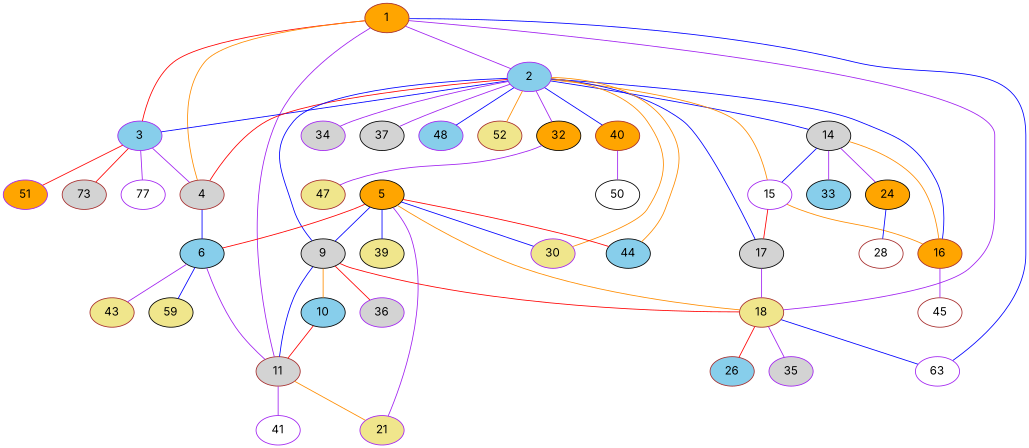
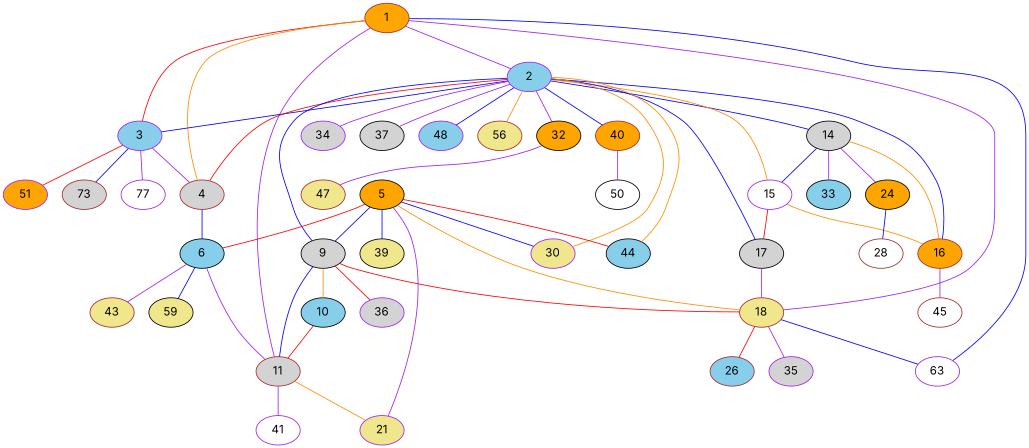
node "52": label "52" -> "56"
edge "3" -- "73": color red -> blue
